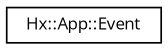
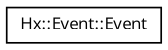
node "Hx::App::Event": label "Hx::App::Event" -> "Hx::Event::Event"
